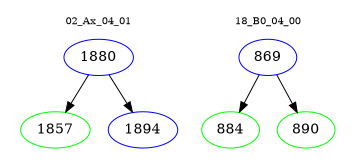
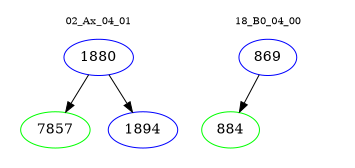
node "1857": label "1857" -> "7857"
node "890": removed
